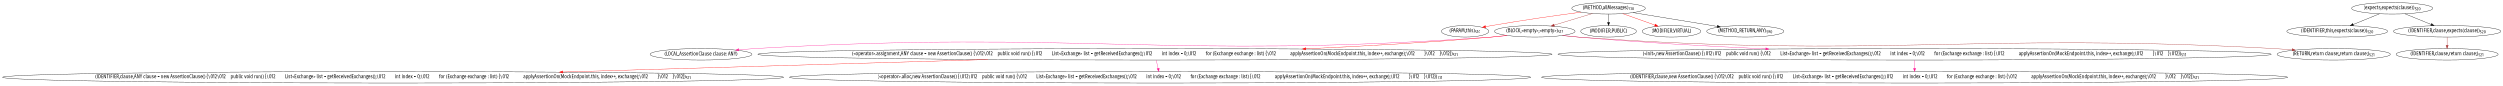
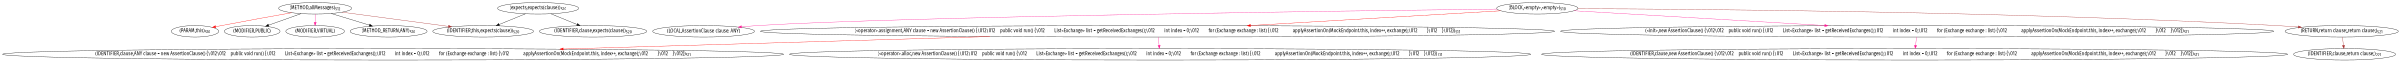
node "(METHOD,allMessages)": text "510" -> "512"
edge "(METHOD,allMessages)" -> "(BLOCK,<empty>,<empty>)": now "(METHOD,allMessages)" -> "(IDENTIFIER,this,expects(clause))"
edge "(METHOD,allMessages)" -> "(MODIFIER,VIRTUAL)": color red -> deeppink
node "(BLOCK,<empty>,<empty>)": text "517" -> "510"
node "(METHOD_RETURN,ANY)": text "590" -> "510"
edge "(IDENTIFIER,clause,expects(clause))" -> "(IDENTIFIER,clause,return clause;)": now "(RETURN,return clause;,return clause;)" -> "(IDENTIFIER,clause,return clause;)"
node "(IDENTIFIER,clause,return clause;)": text "521" -> "221"
